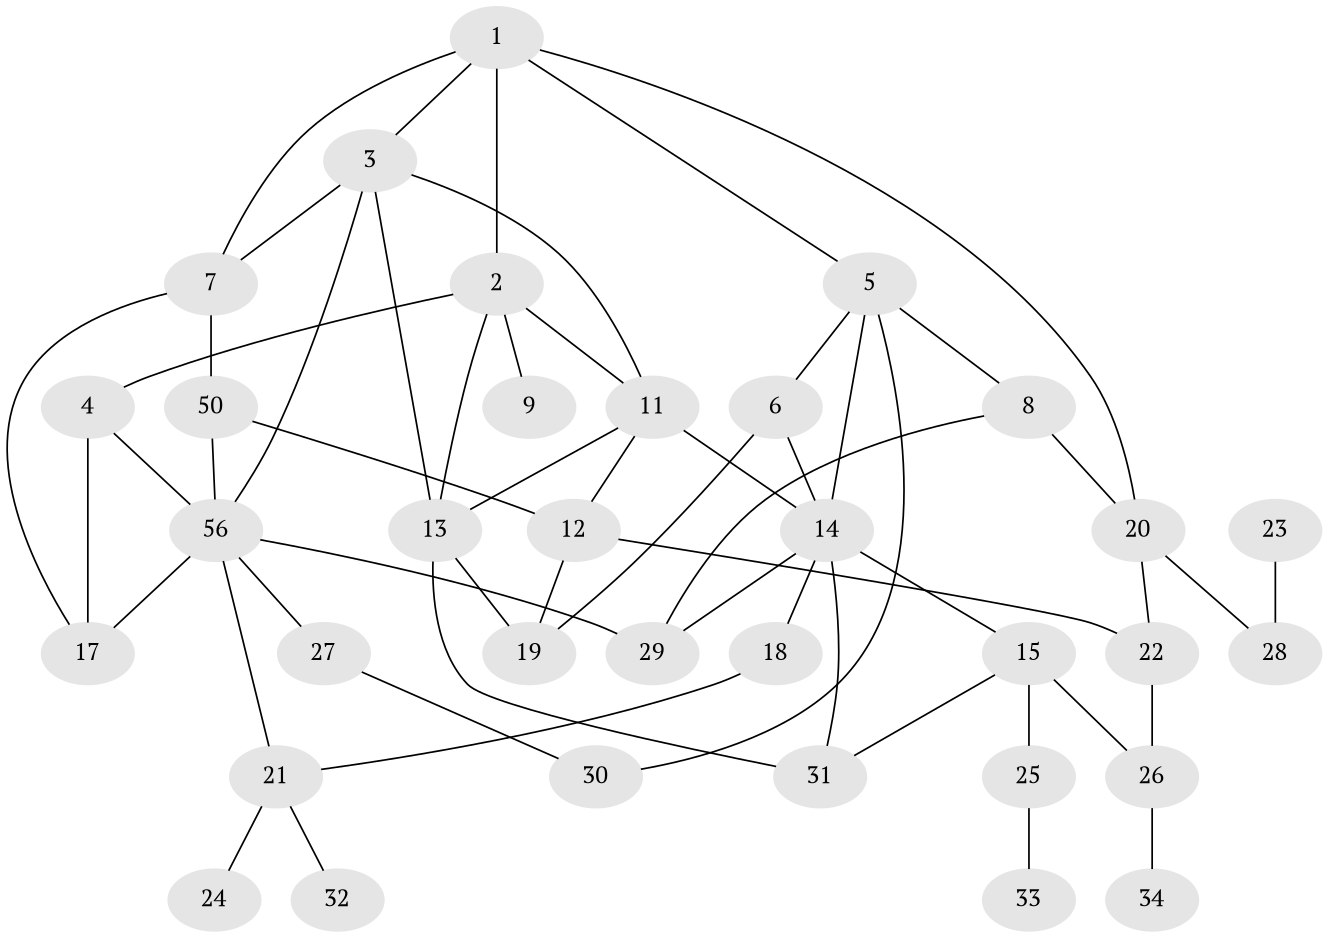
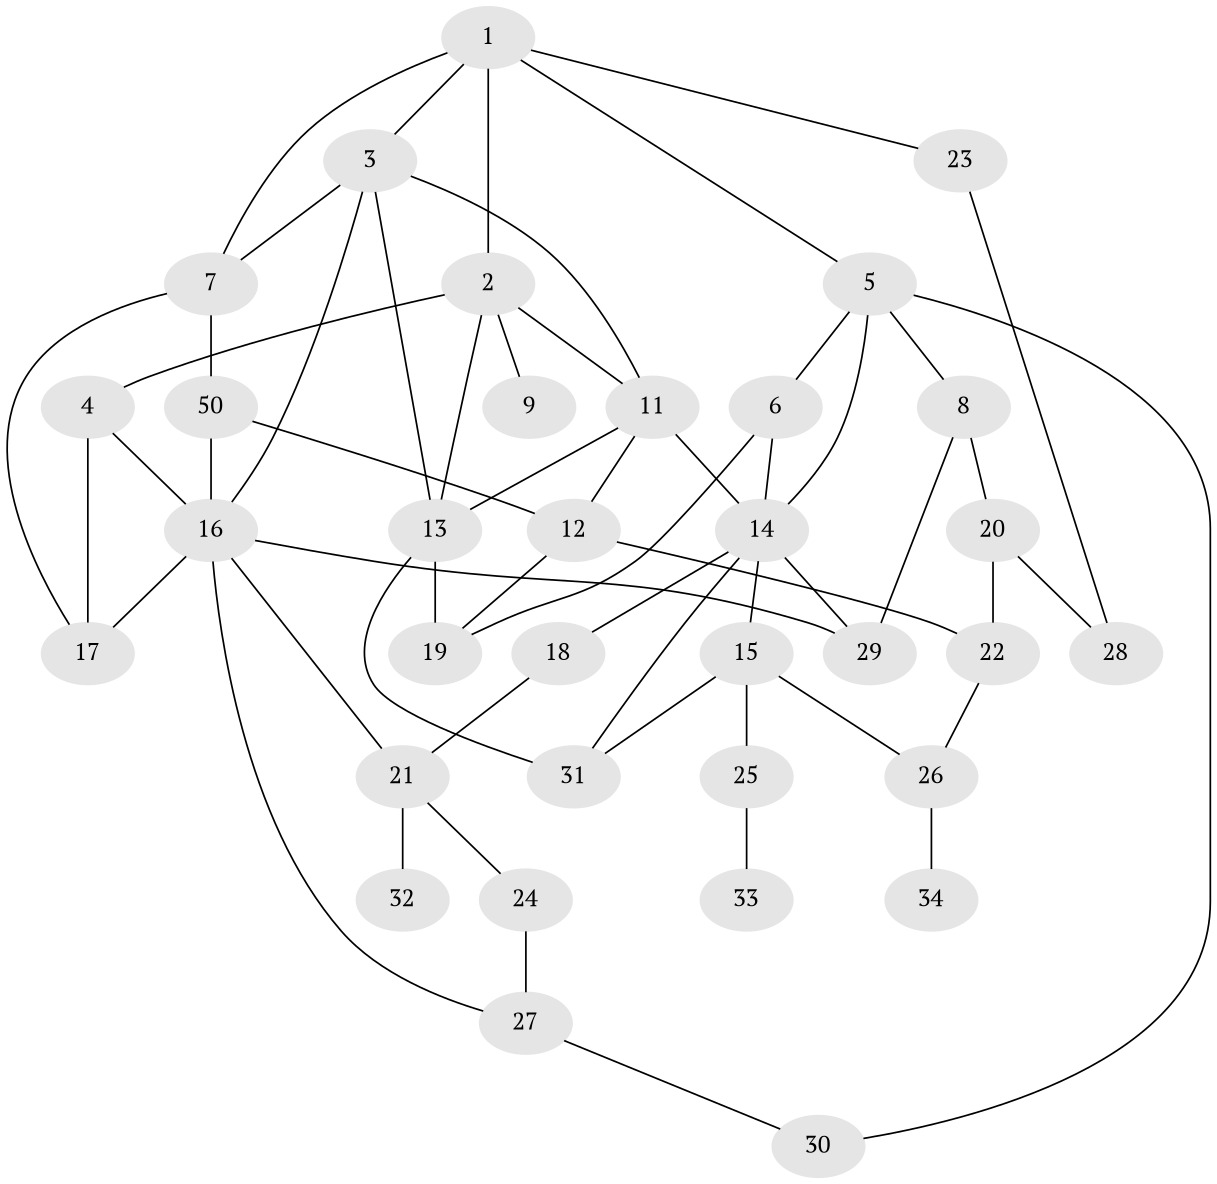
edge "1" -- "20": now "1" -- "23"
node "56": label "56" -> "16"
edge "24" -- "27": added
